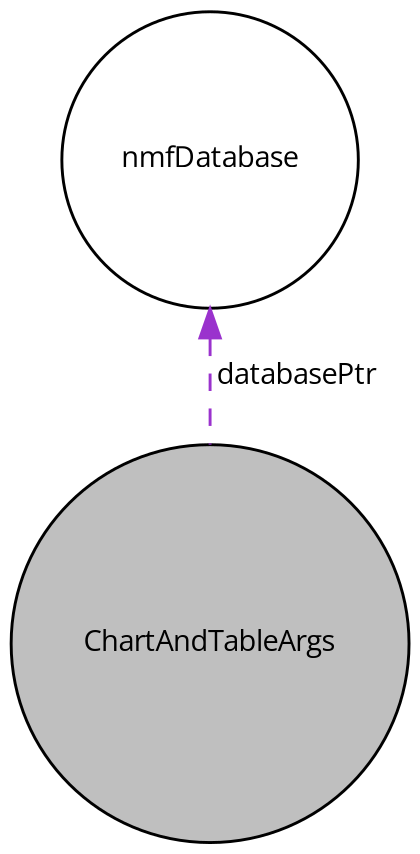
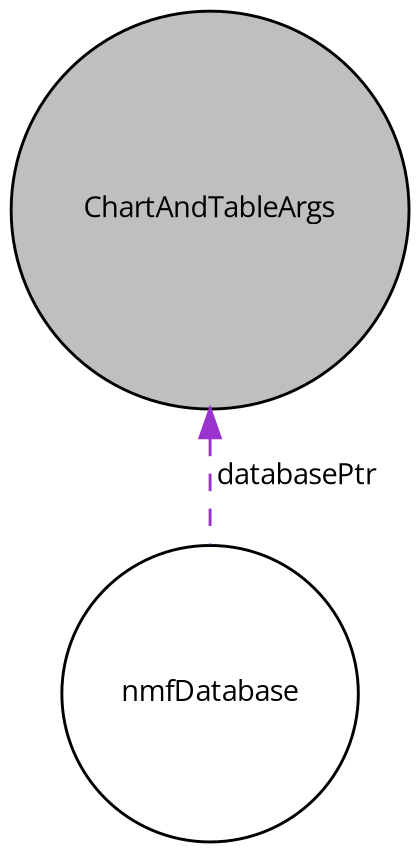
edge "ChartAndTableArgs" -> "nmfDatabase": reversed
